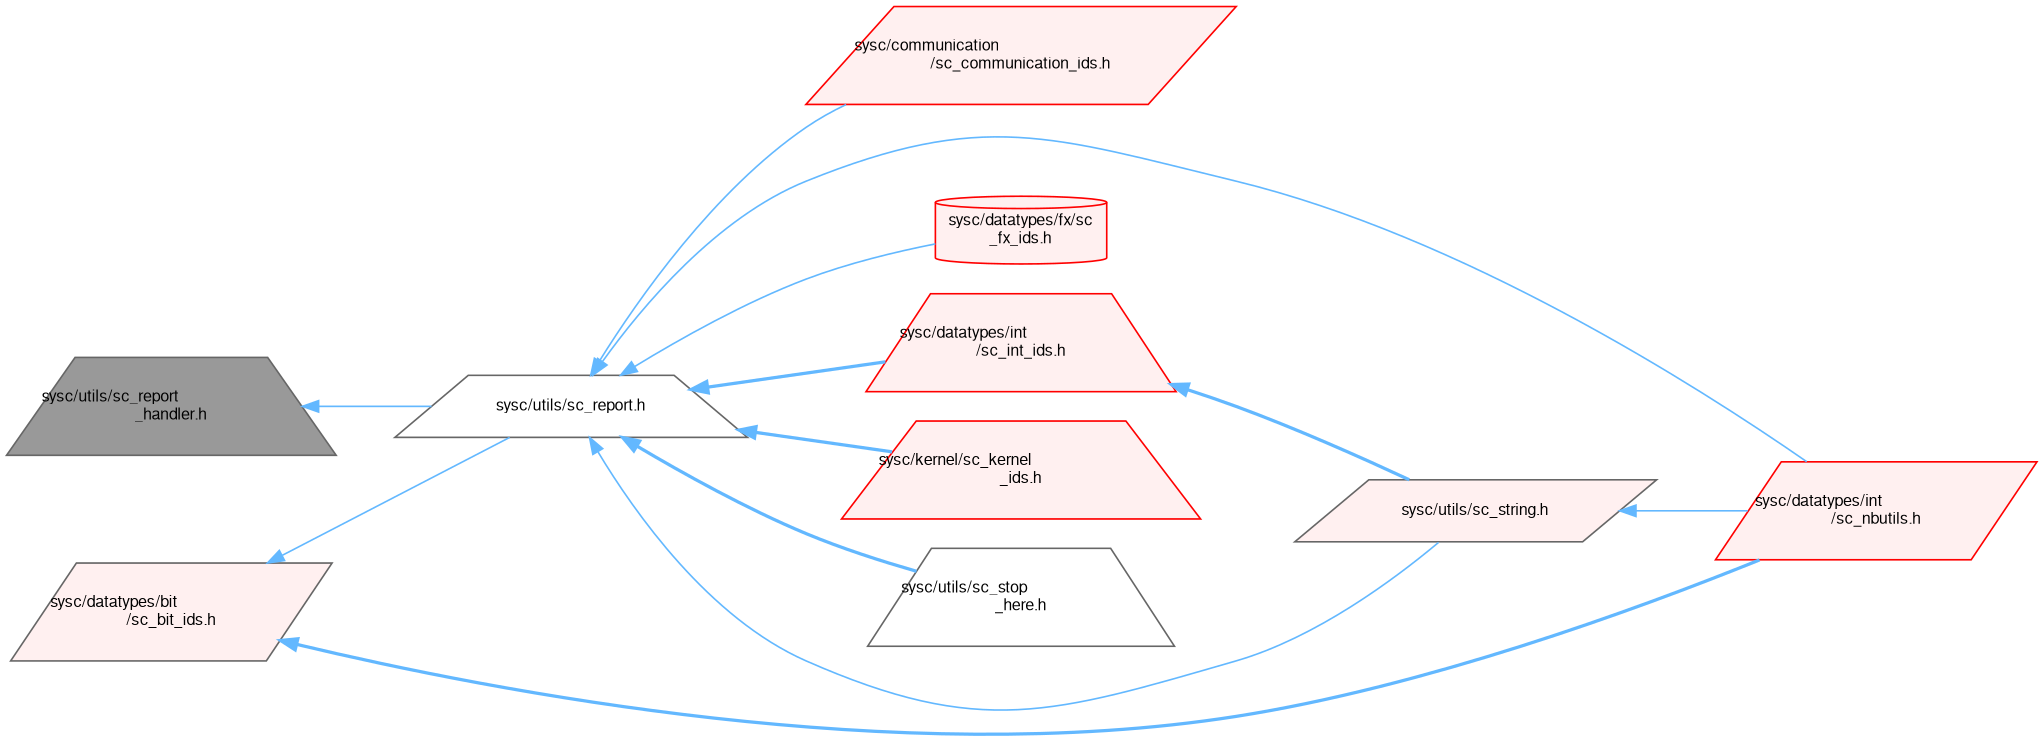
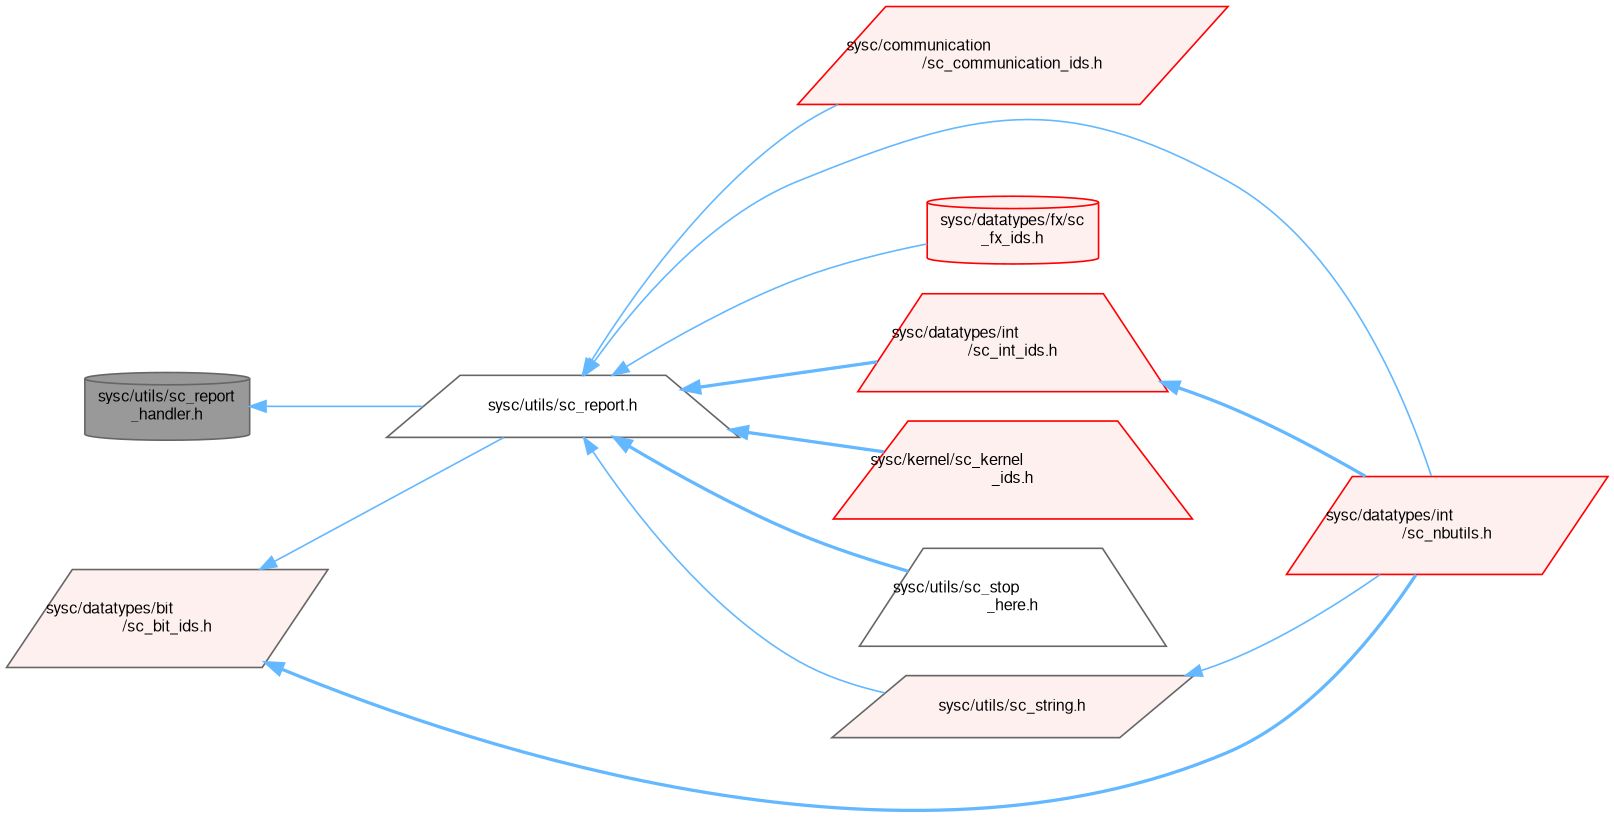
node "sysc/utils/sc_report _handler.h": shape trapezium -> cylinder
edge "sysc/utils/sc_string.h" -> "sysc/datatypes/int /sc_int_ids.h": now "sysc/datatypes/int /sc_nbutils.h" -> "sysc/datatypes/int /sc_int_ids.h"
